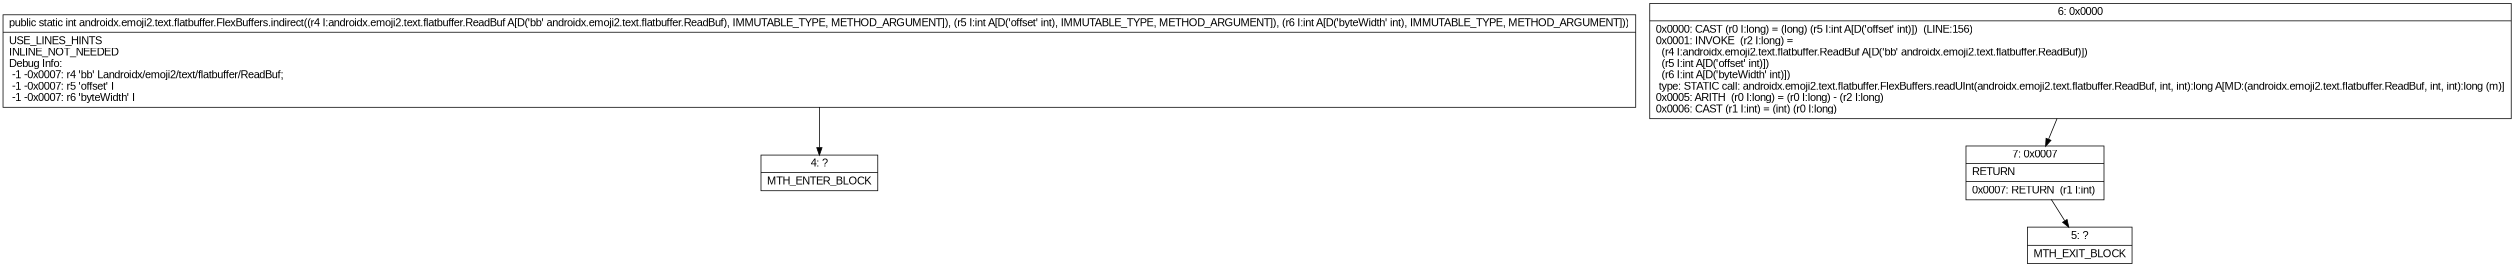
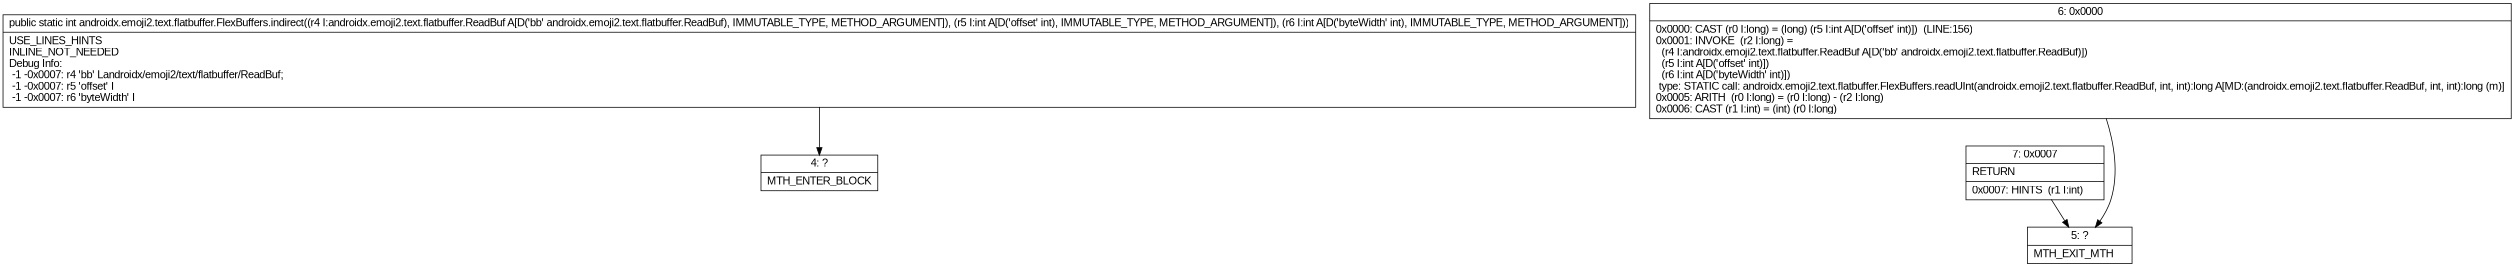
edge "6: 0x0000" -> "7: 0x0007": now "6: 0x0000" -> "5: ?"
node "7: 0x0007": text "0x0007: RETURN  (r1 I:int)" -> "0x0007: HINTS  (r1 I:int)"
node "5: ?": text "MTH_EXIT_BLOCK" -> "MTH_EXIT_MTH"
